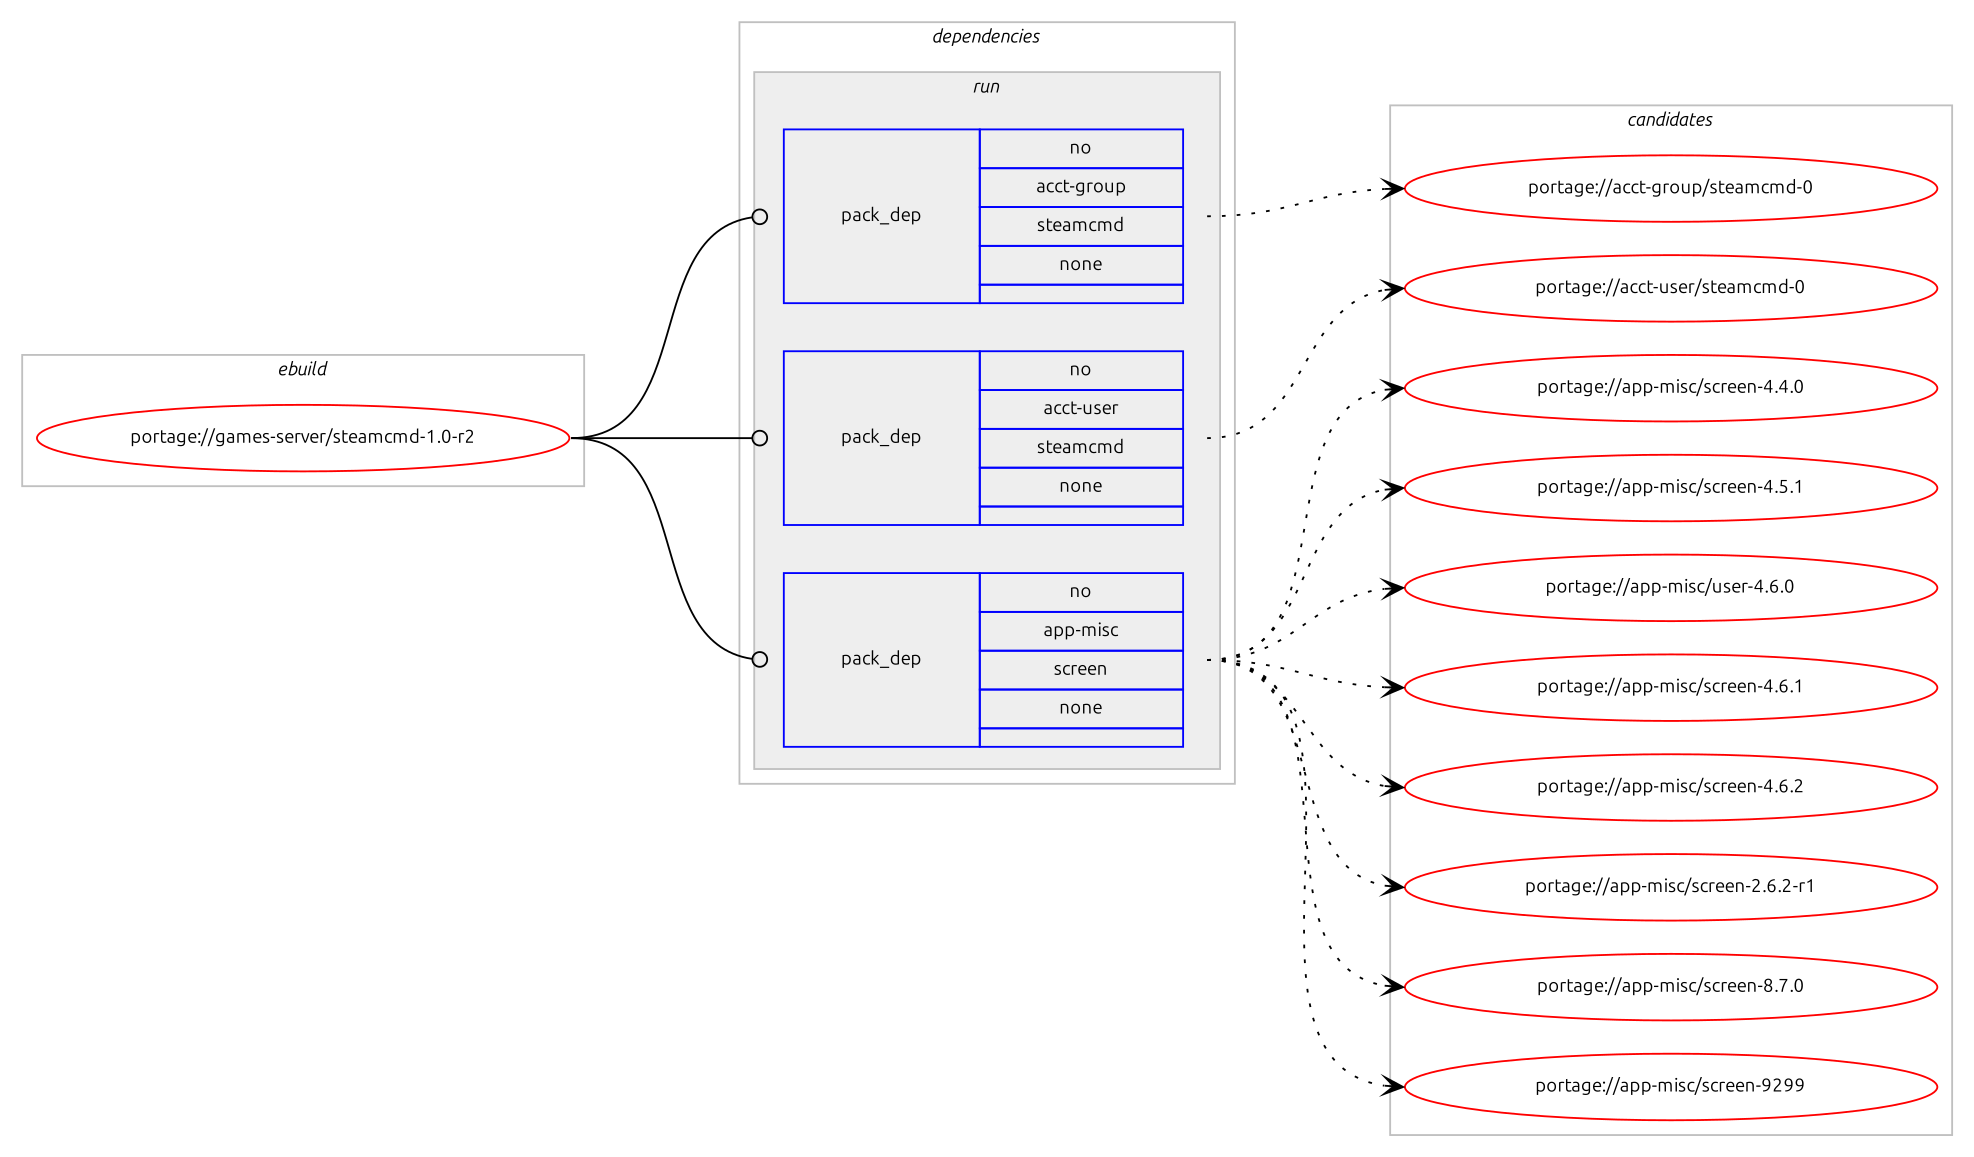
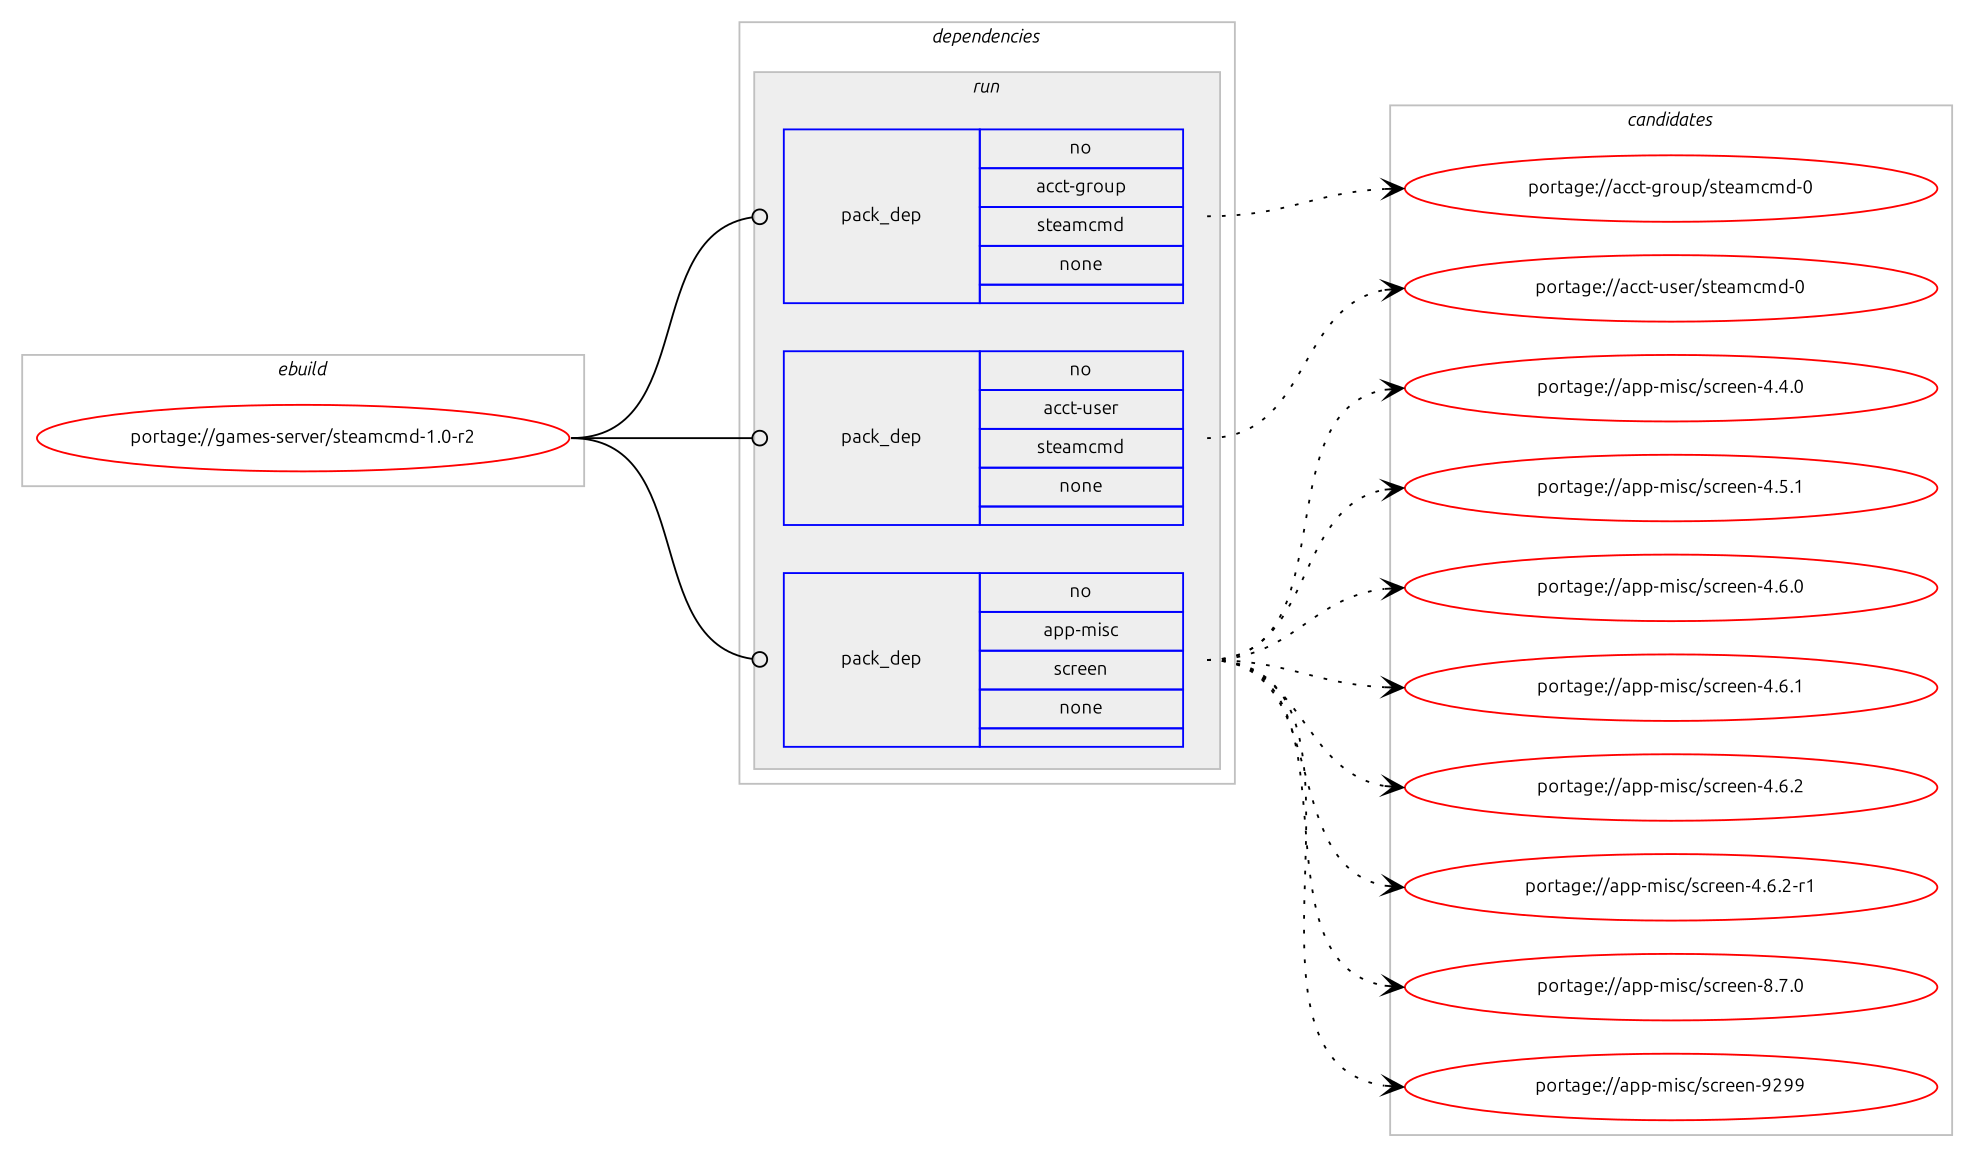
node "portage://app-misc/user-4.6.0": label "portage://app-misc/user-4.6.0" -> "portage://app-misc/screen-4.6.0"
node "portage://app-misc/screen-2.6.2-r1": label "portage://app-misc/screen-2.6.2-r1" -> "portage://app-misc/screen-4.6.2-r1"
